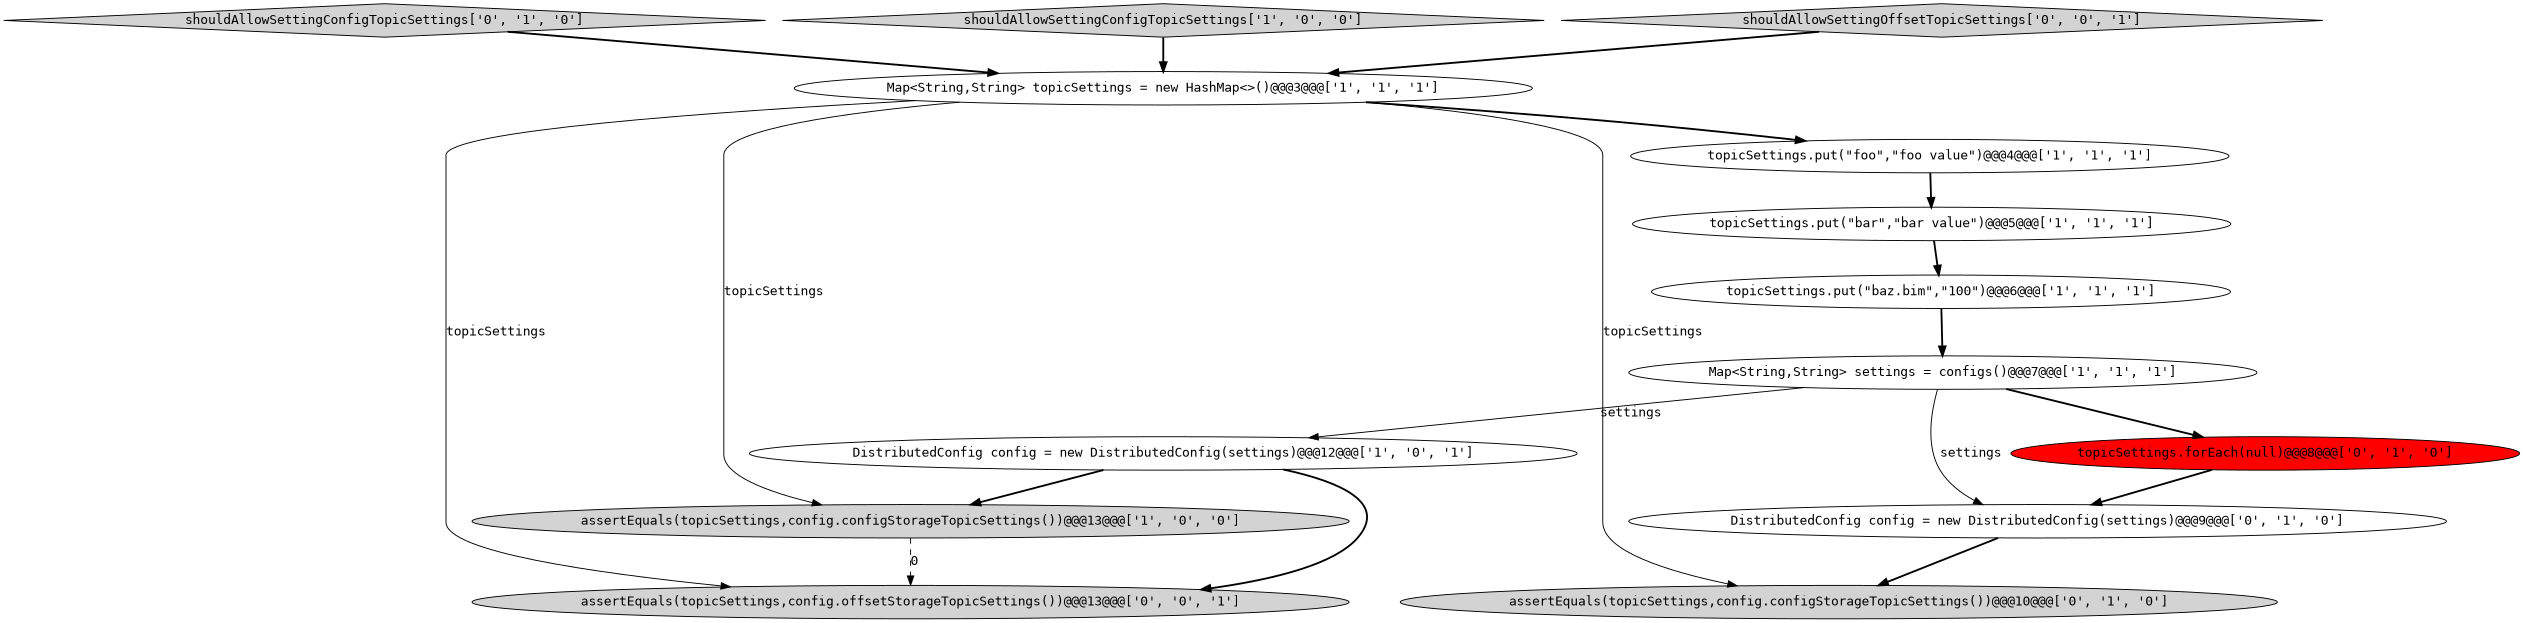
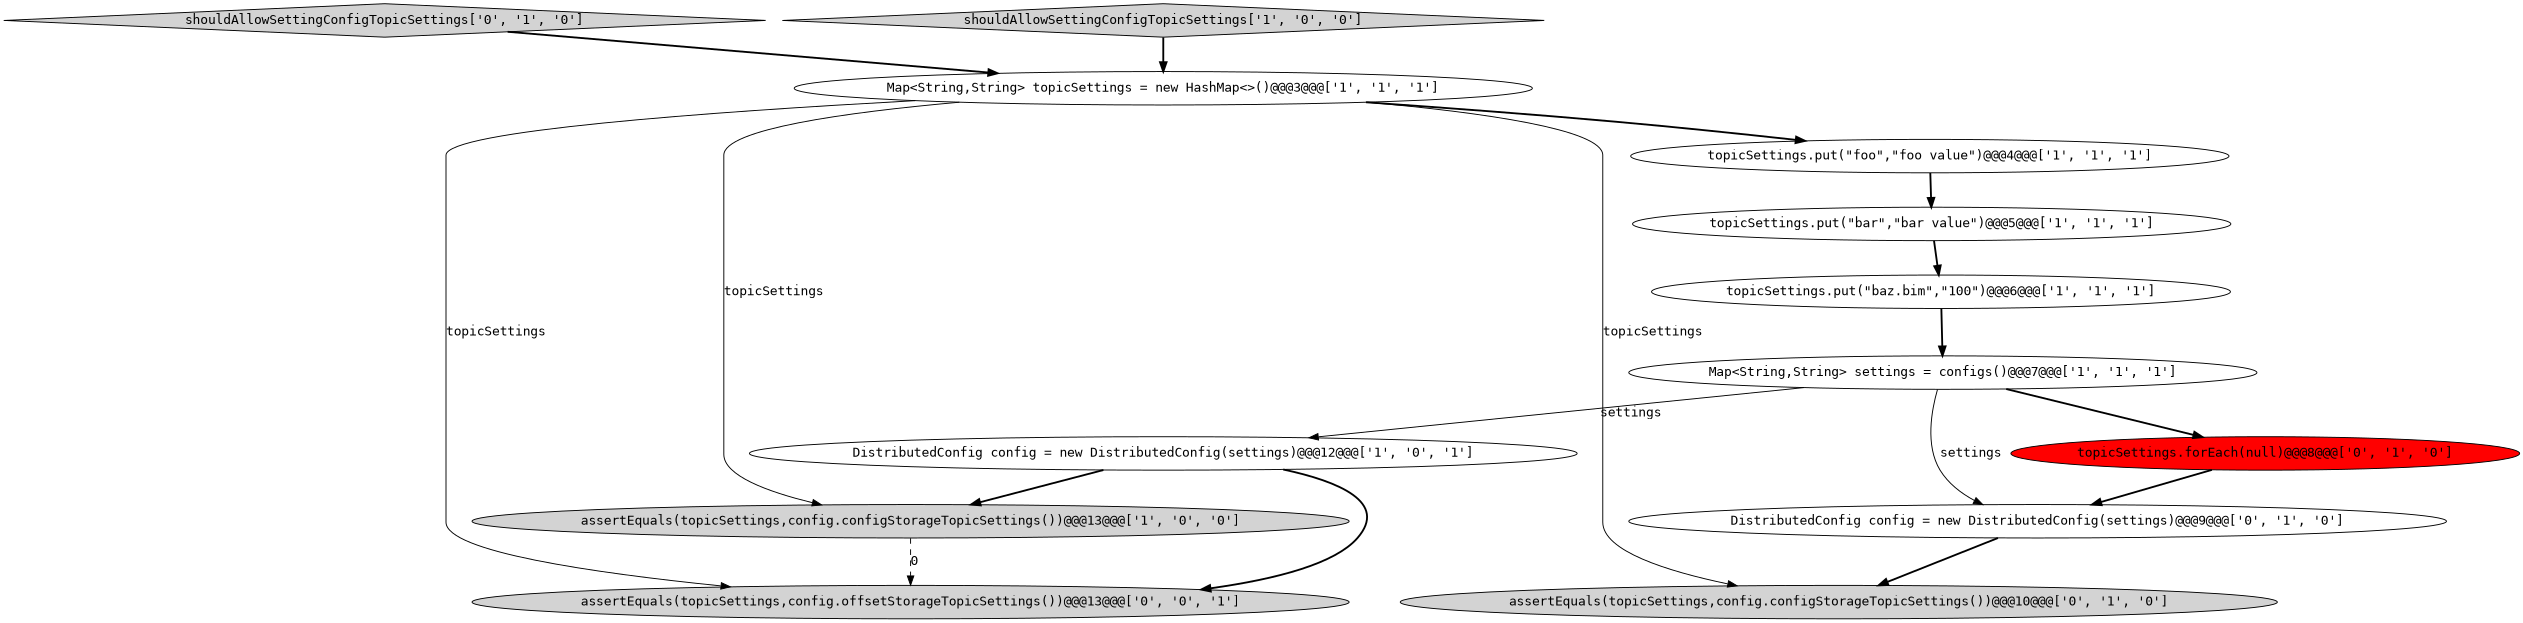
node "shouldAllowSettingOffsetTopicSettings['0', '0', '1']": removed
